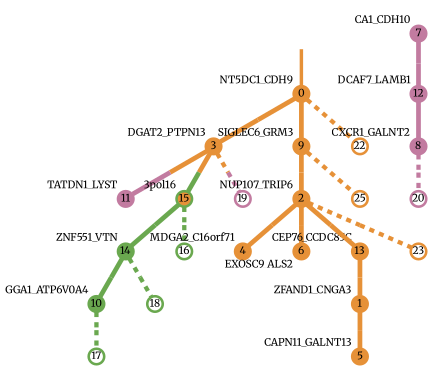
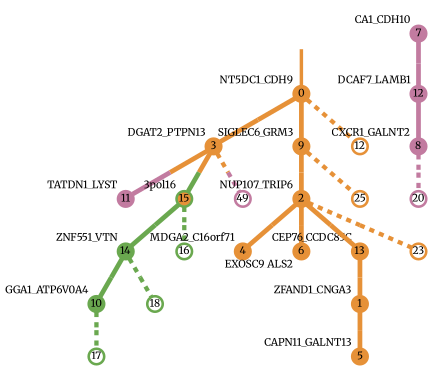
node "22": label "22" -> "12"
node "19": label "19" -> "49"
